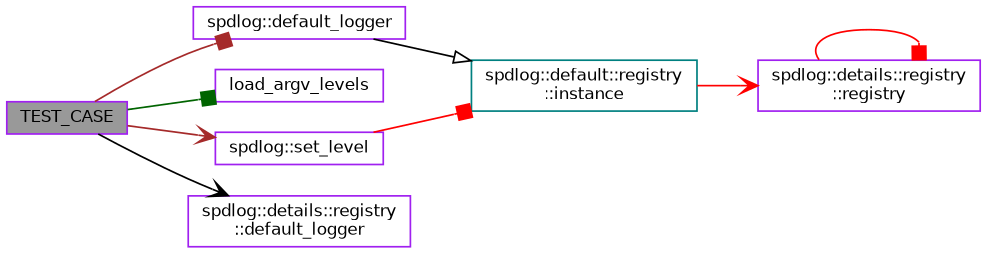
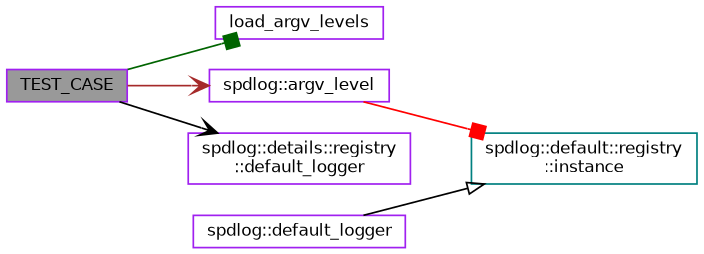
edge "TEST_CASE" -> "spdlog::default_logger": removed
node "spdlog::details::registry ::registry": removed
node "spdlog::set_level": label "spdlog::set_level" -> "spdlog::argv_level"
